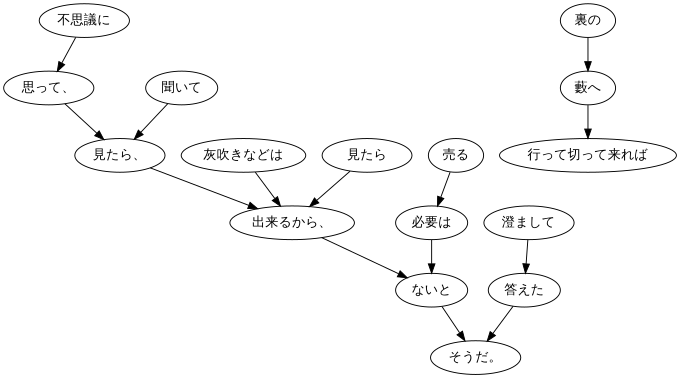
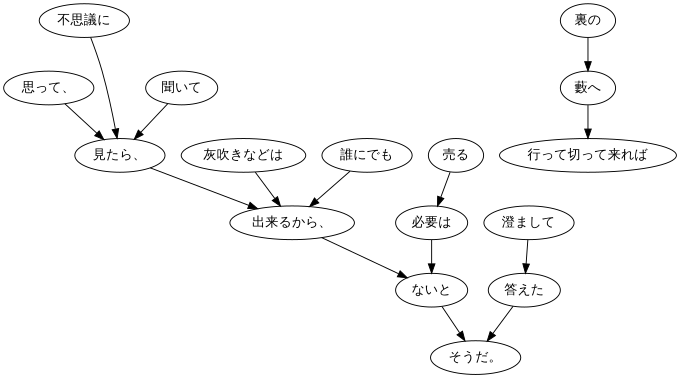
edge "不思議に" -> "思って、": now "不思議に" -> "見たら、"
node "見たら": label "見たら" -> "誰にでも"
